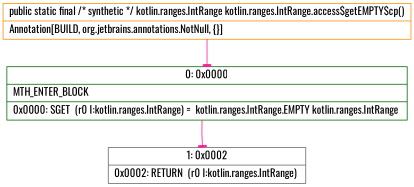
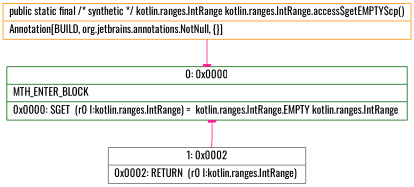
edge "0: 0x0000" -> "1: 0x0002": reversed
